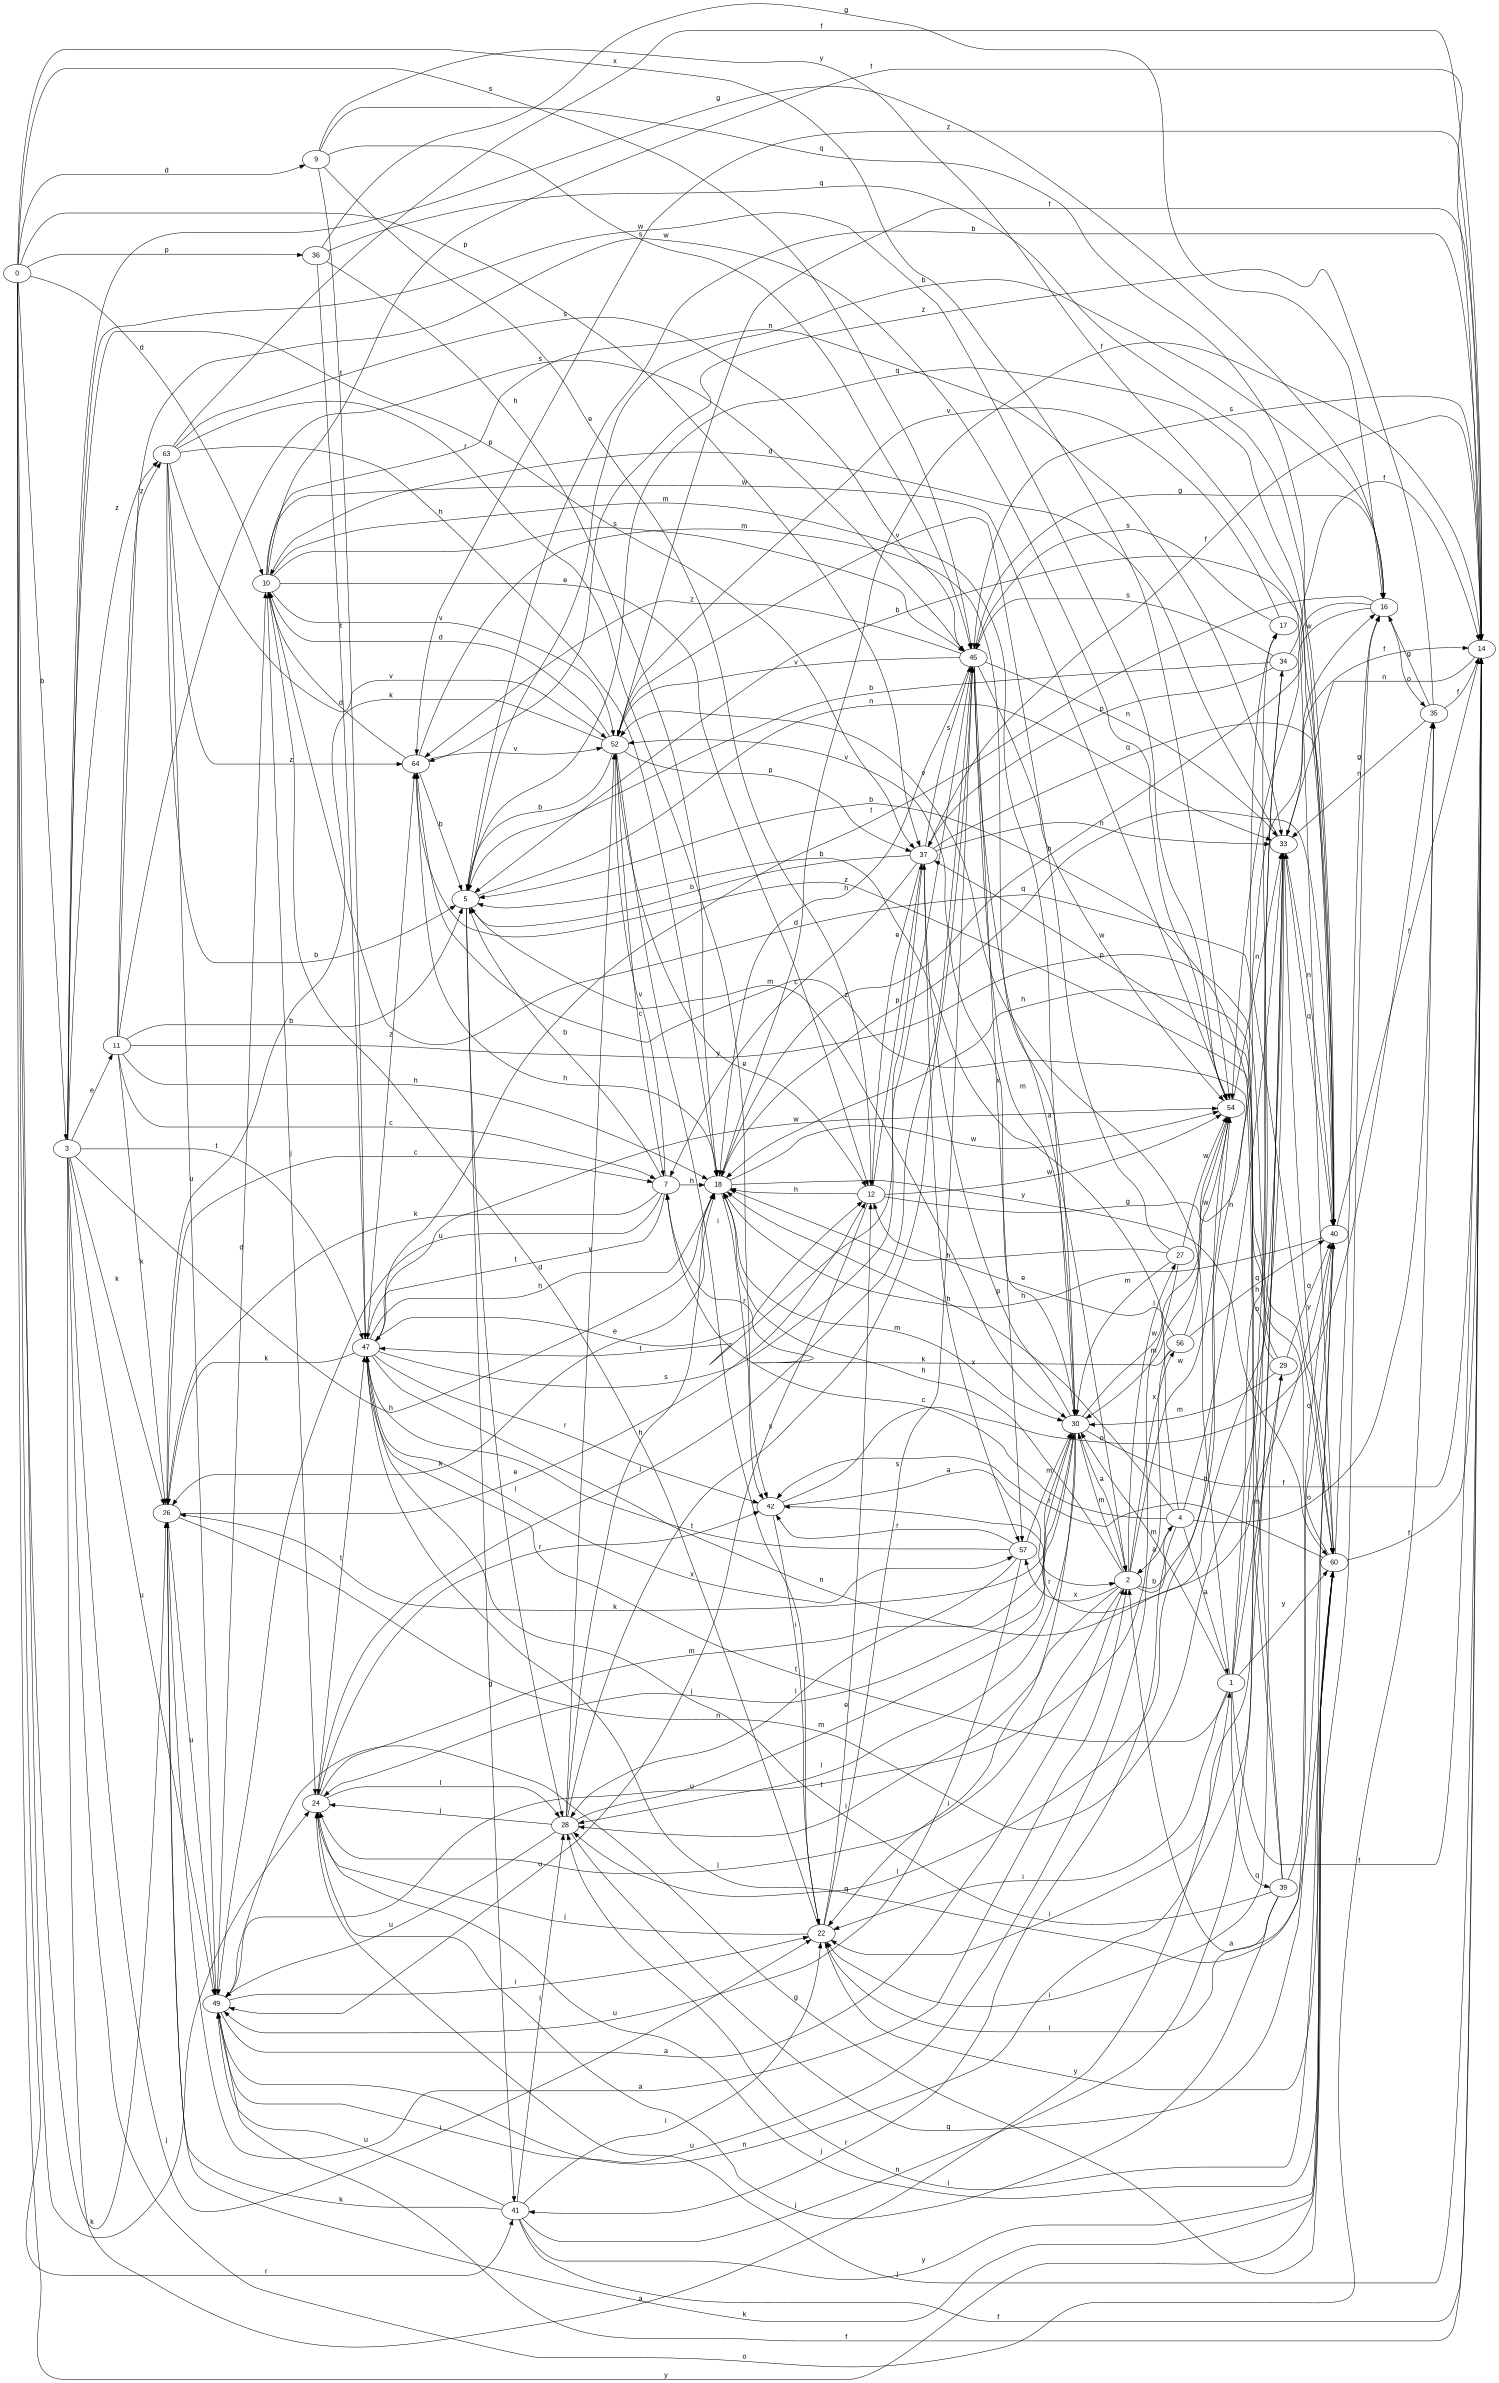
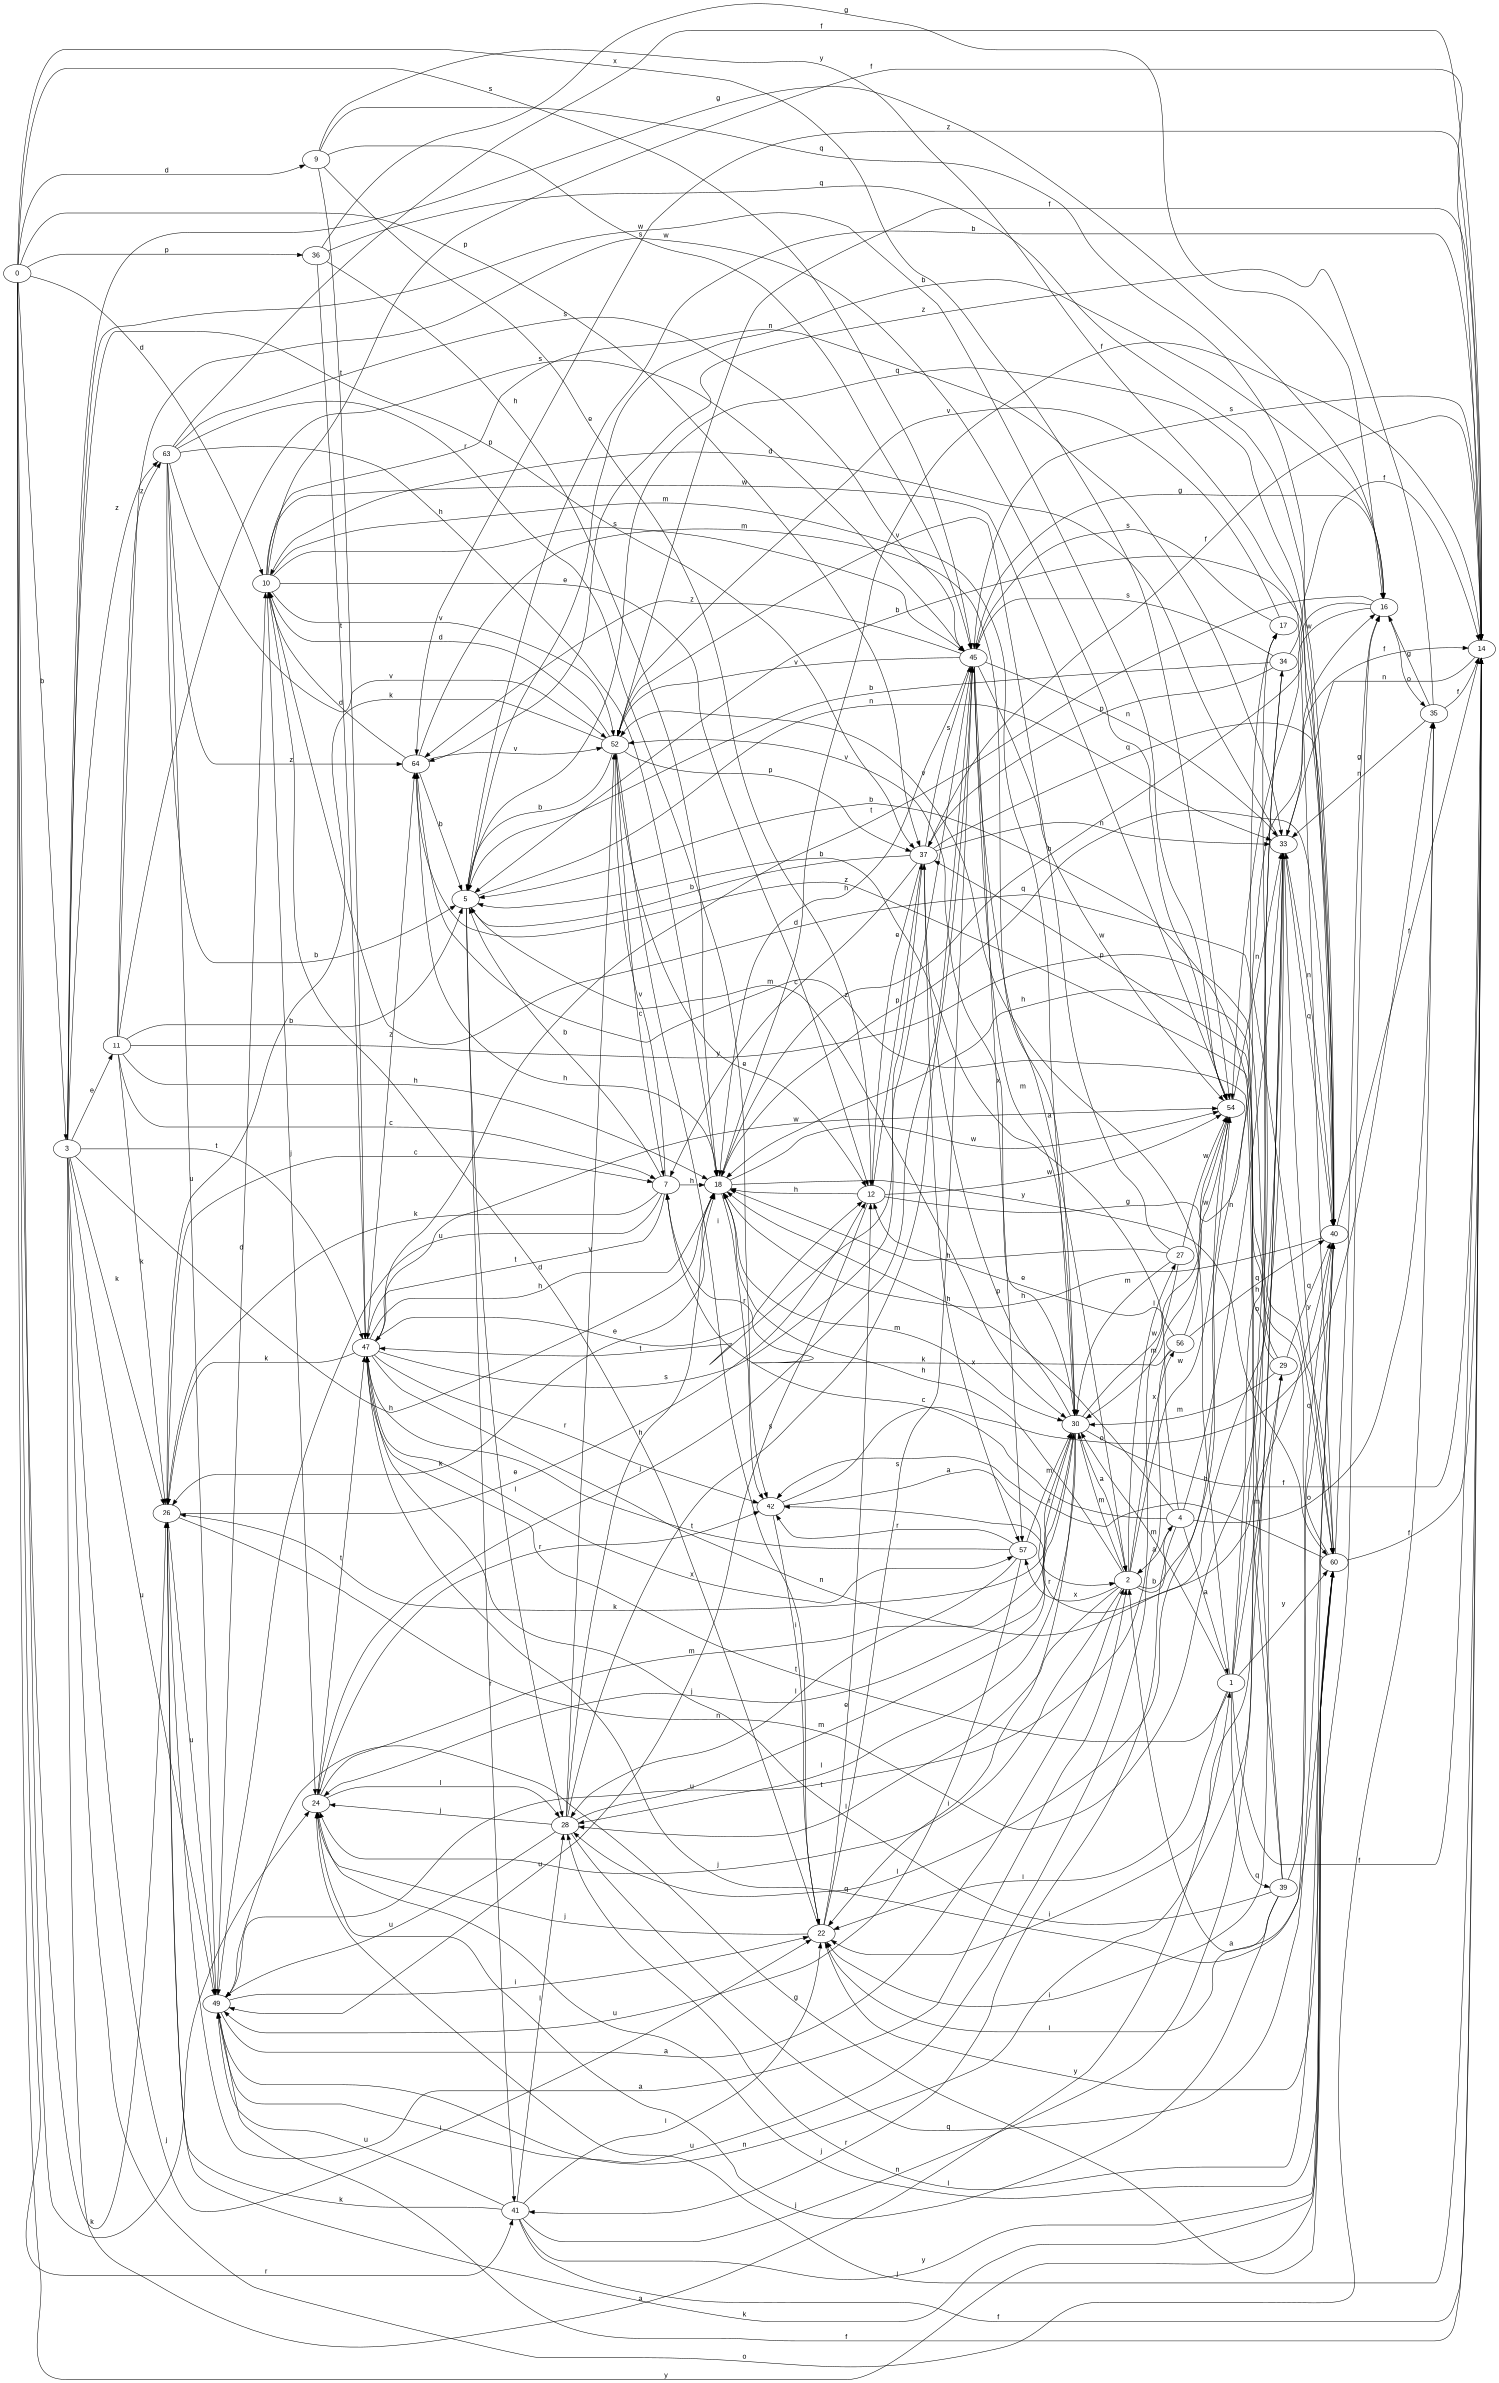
edge "5" -> "41": label "g" -> "r"
